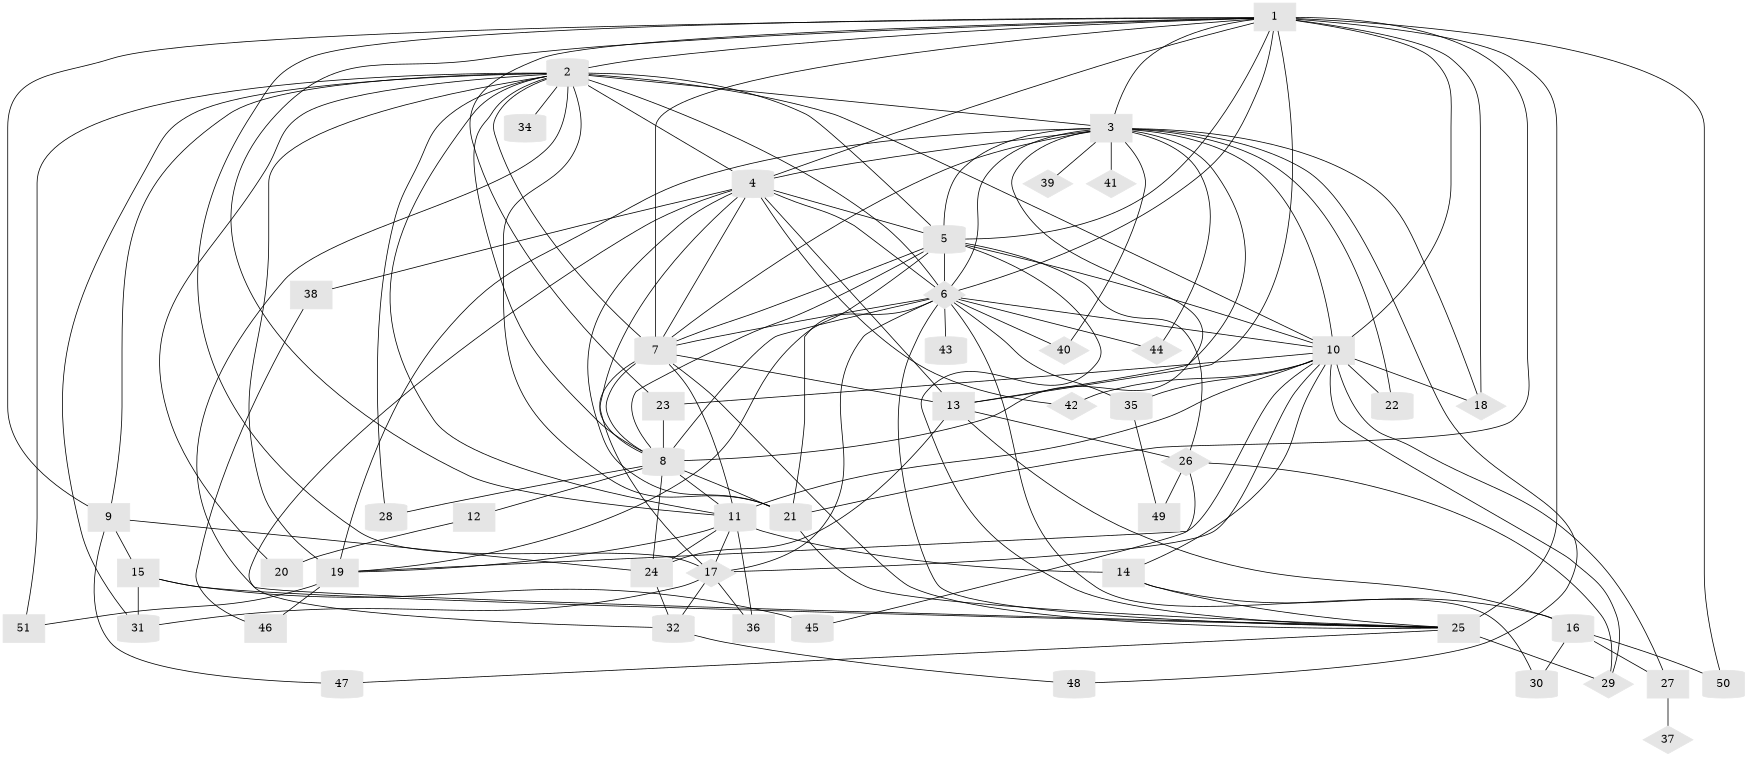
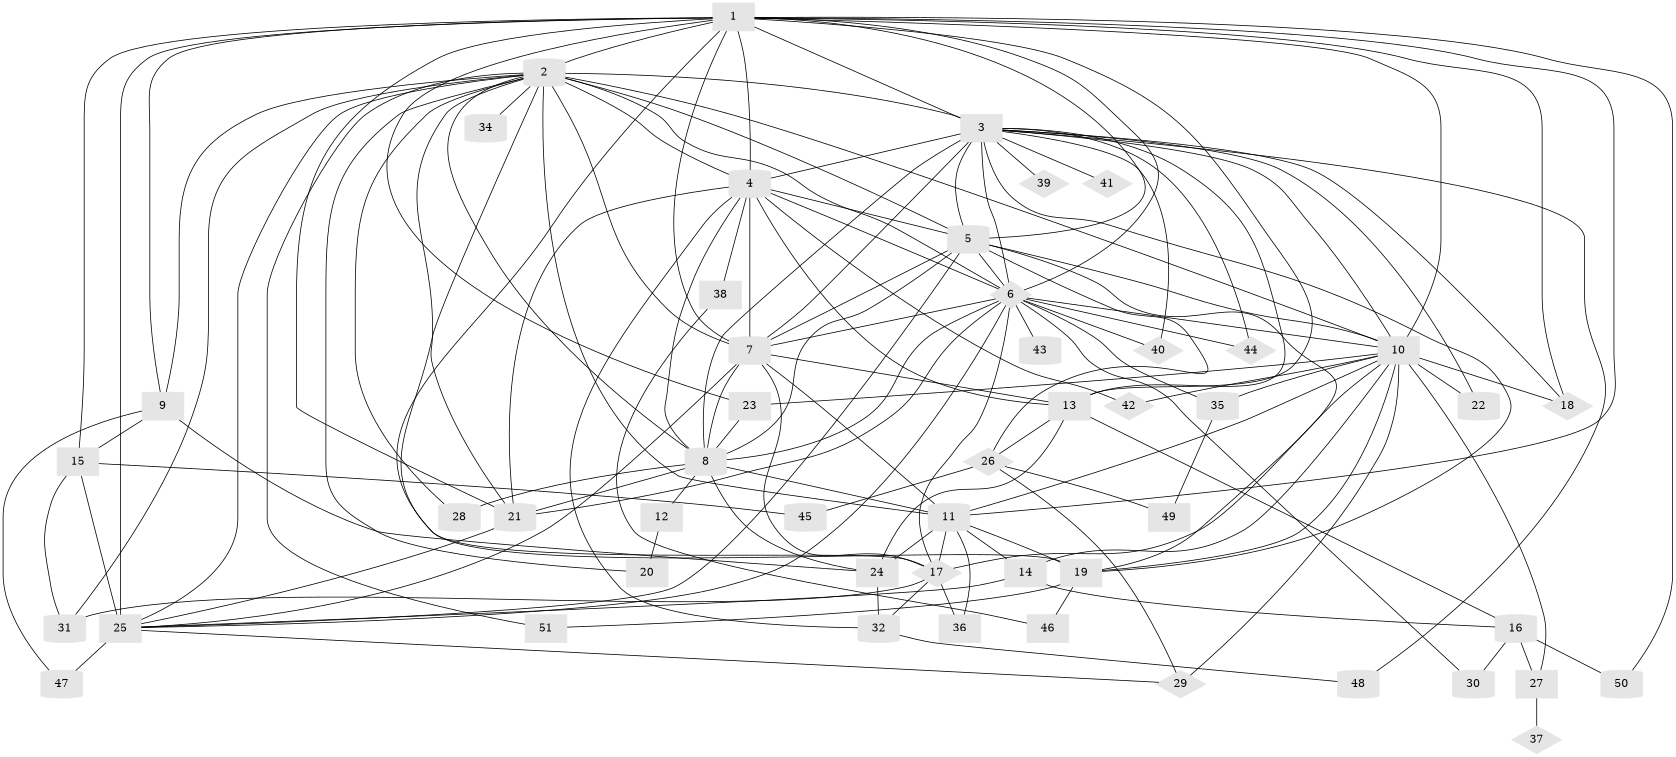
edge "1" -- "15": added
